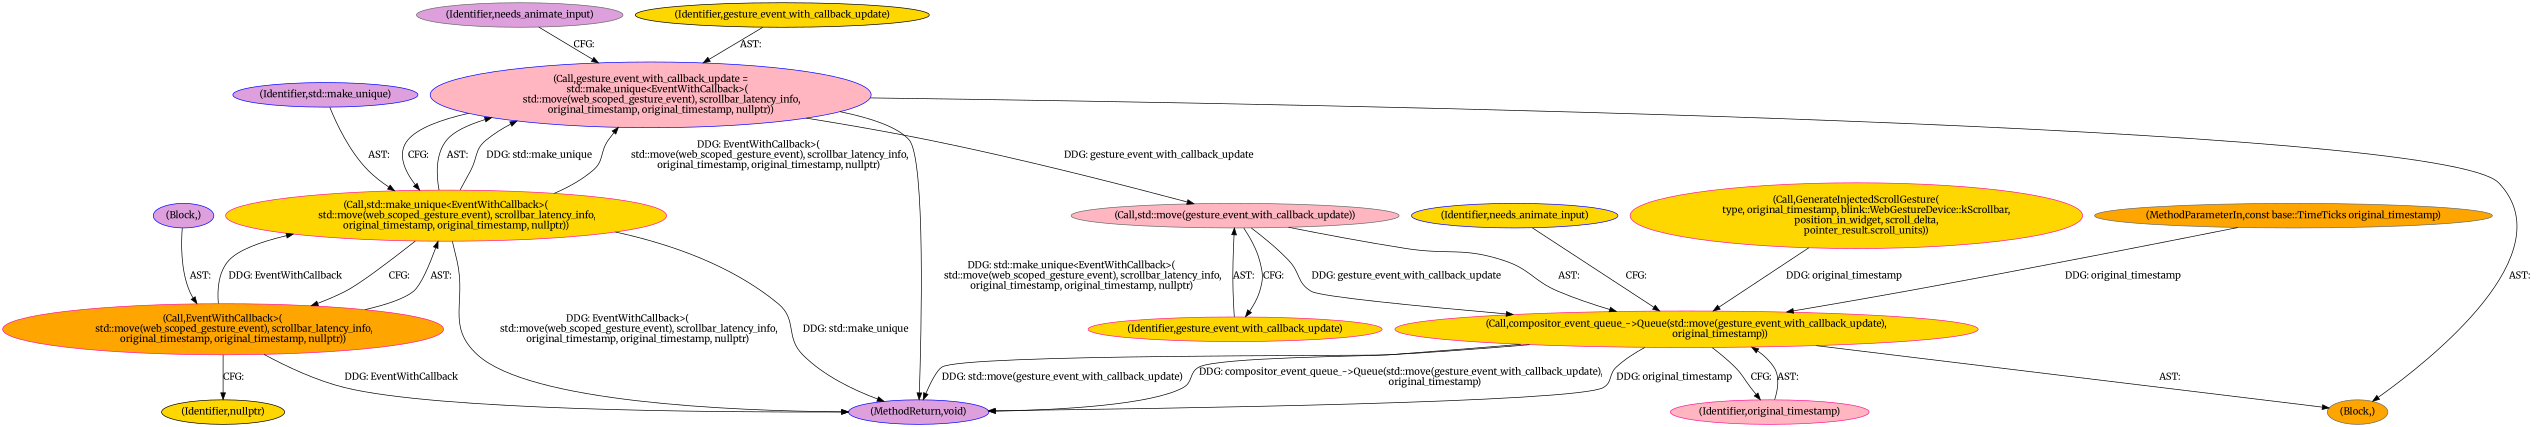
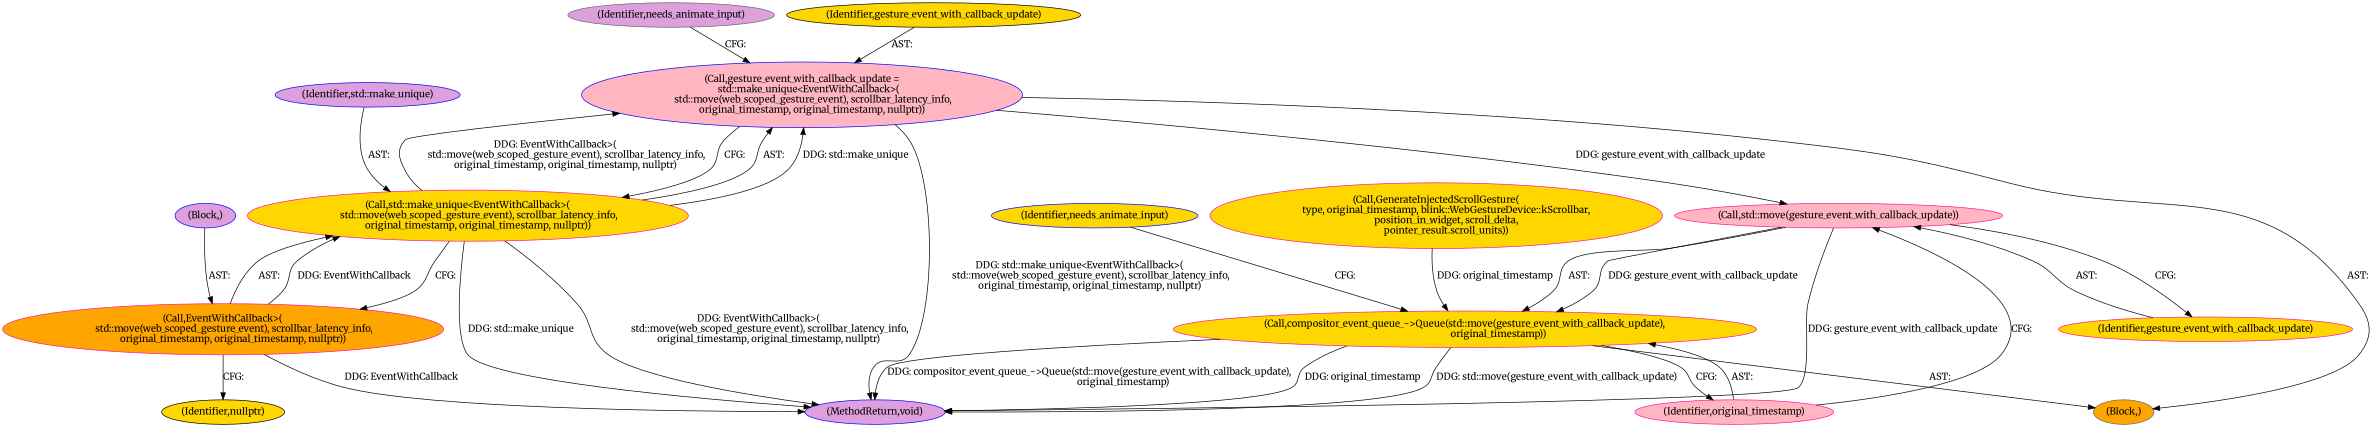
node "(Call,std::move(gesture_event_with_callback_update))": color gray40 -> deeppink
node "(MethodParameterIn,const base::TimeTicks original_timestamp)": removed
edge "(Identifier,original_timestamp)" -> "(Call,std::move(gesture_event_with_callback_update))": added, label "CFG:"
edge "(Call,std::move(gesture_event_with_callback_update))" -> "(MethodReturn,void)": added, label "DDG: gesture_event_with_callback_update"
